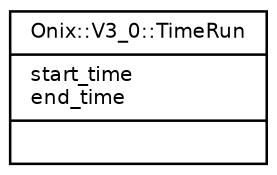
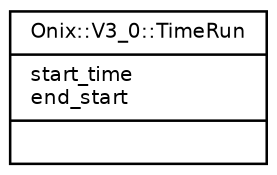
node "Onix::V3_0::TimeRun": text "end_time" -> "end_start"
